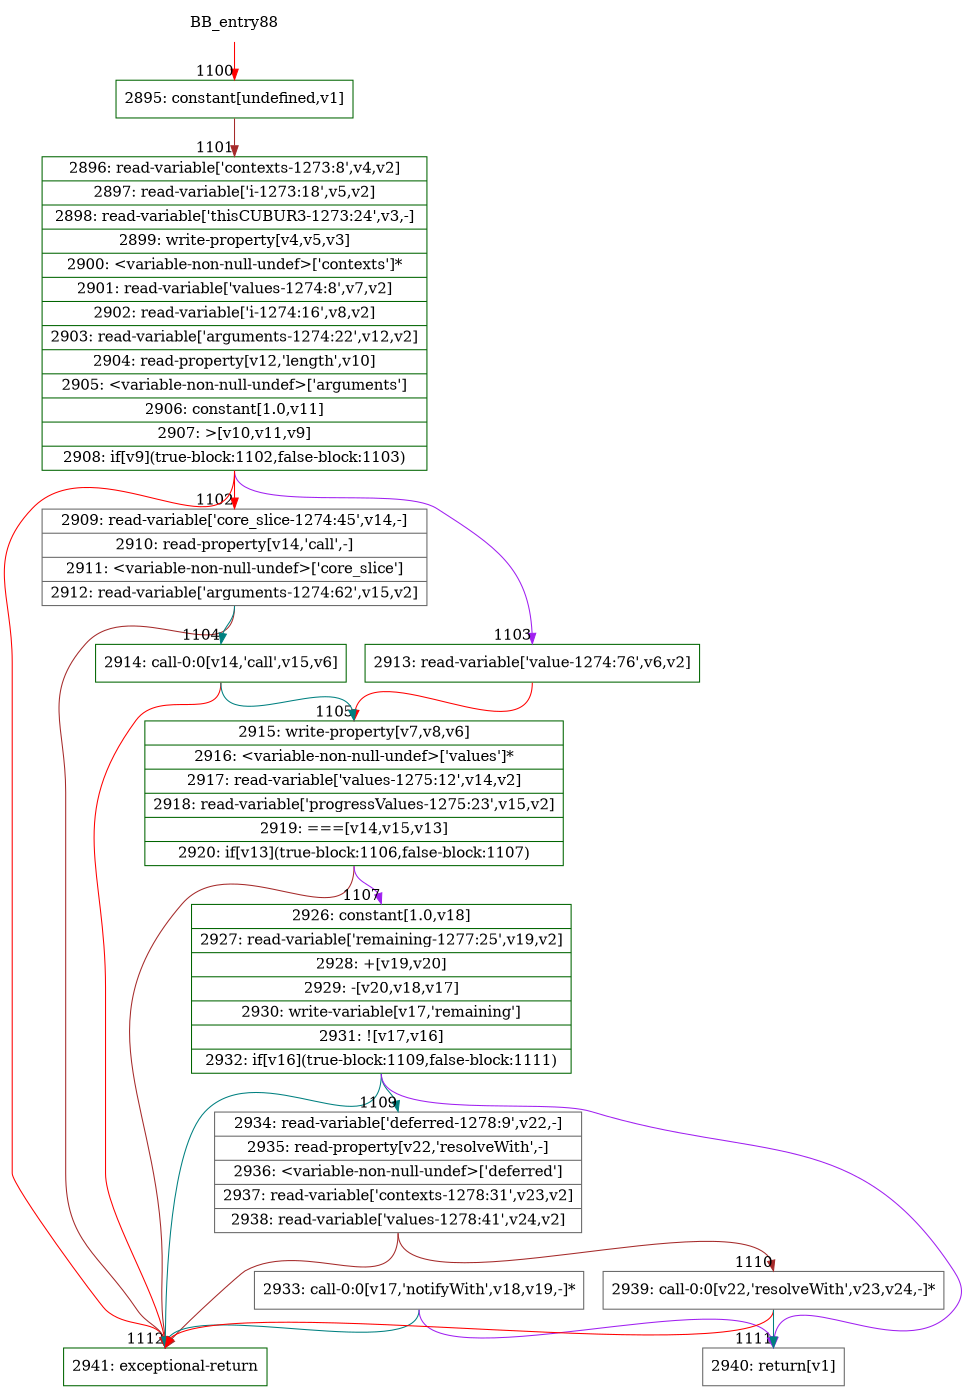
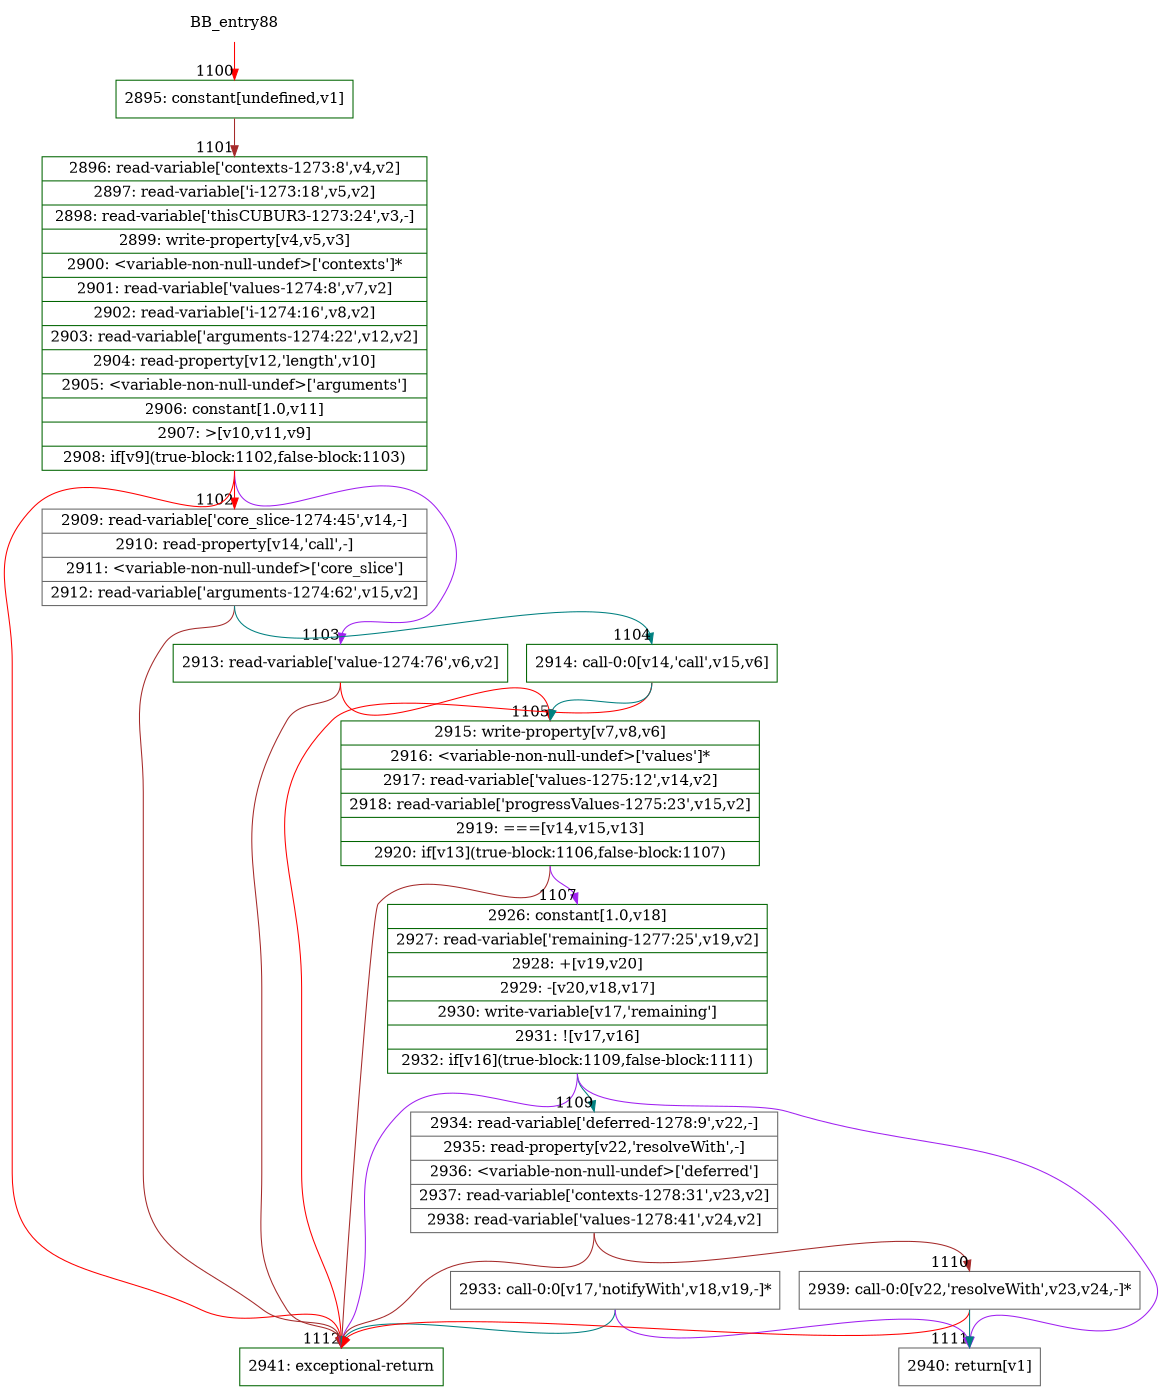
edge "2913: read-variable['value-1274:76',v6,v2]" -> "2941: exceptional-return": added
edge "2926: constant[1.0,v18]" -> "2941: exceptional-return": color teal -> purple
